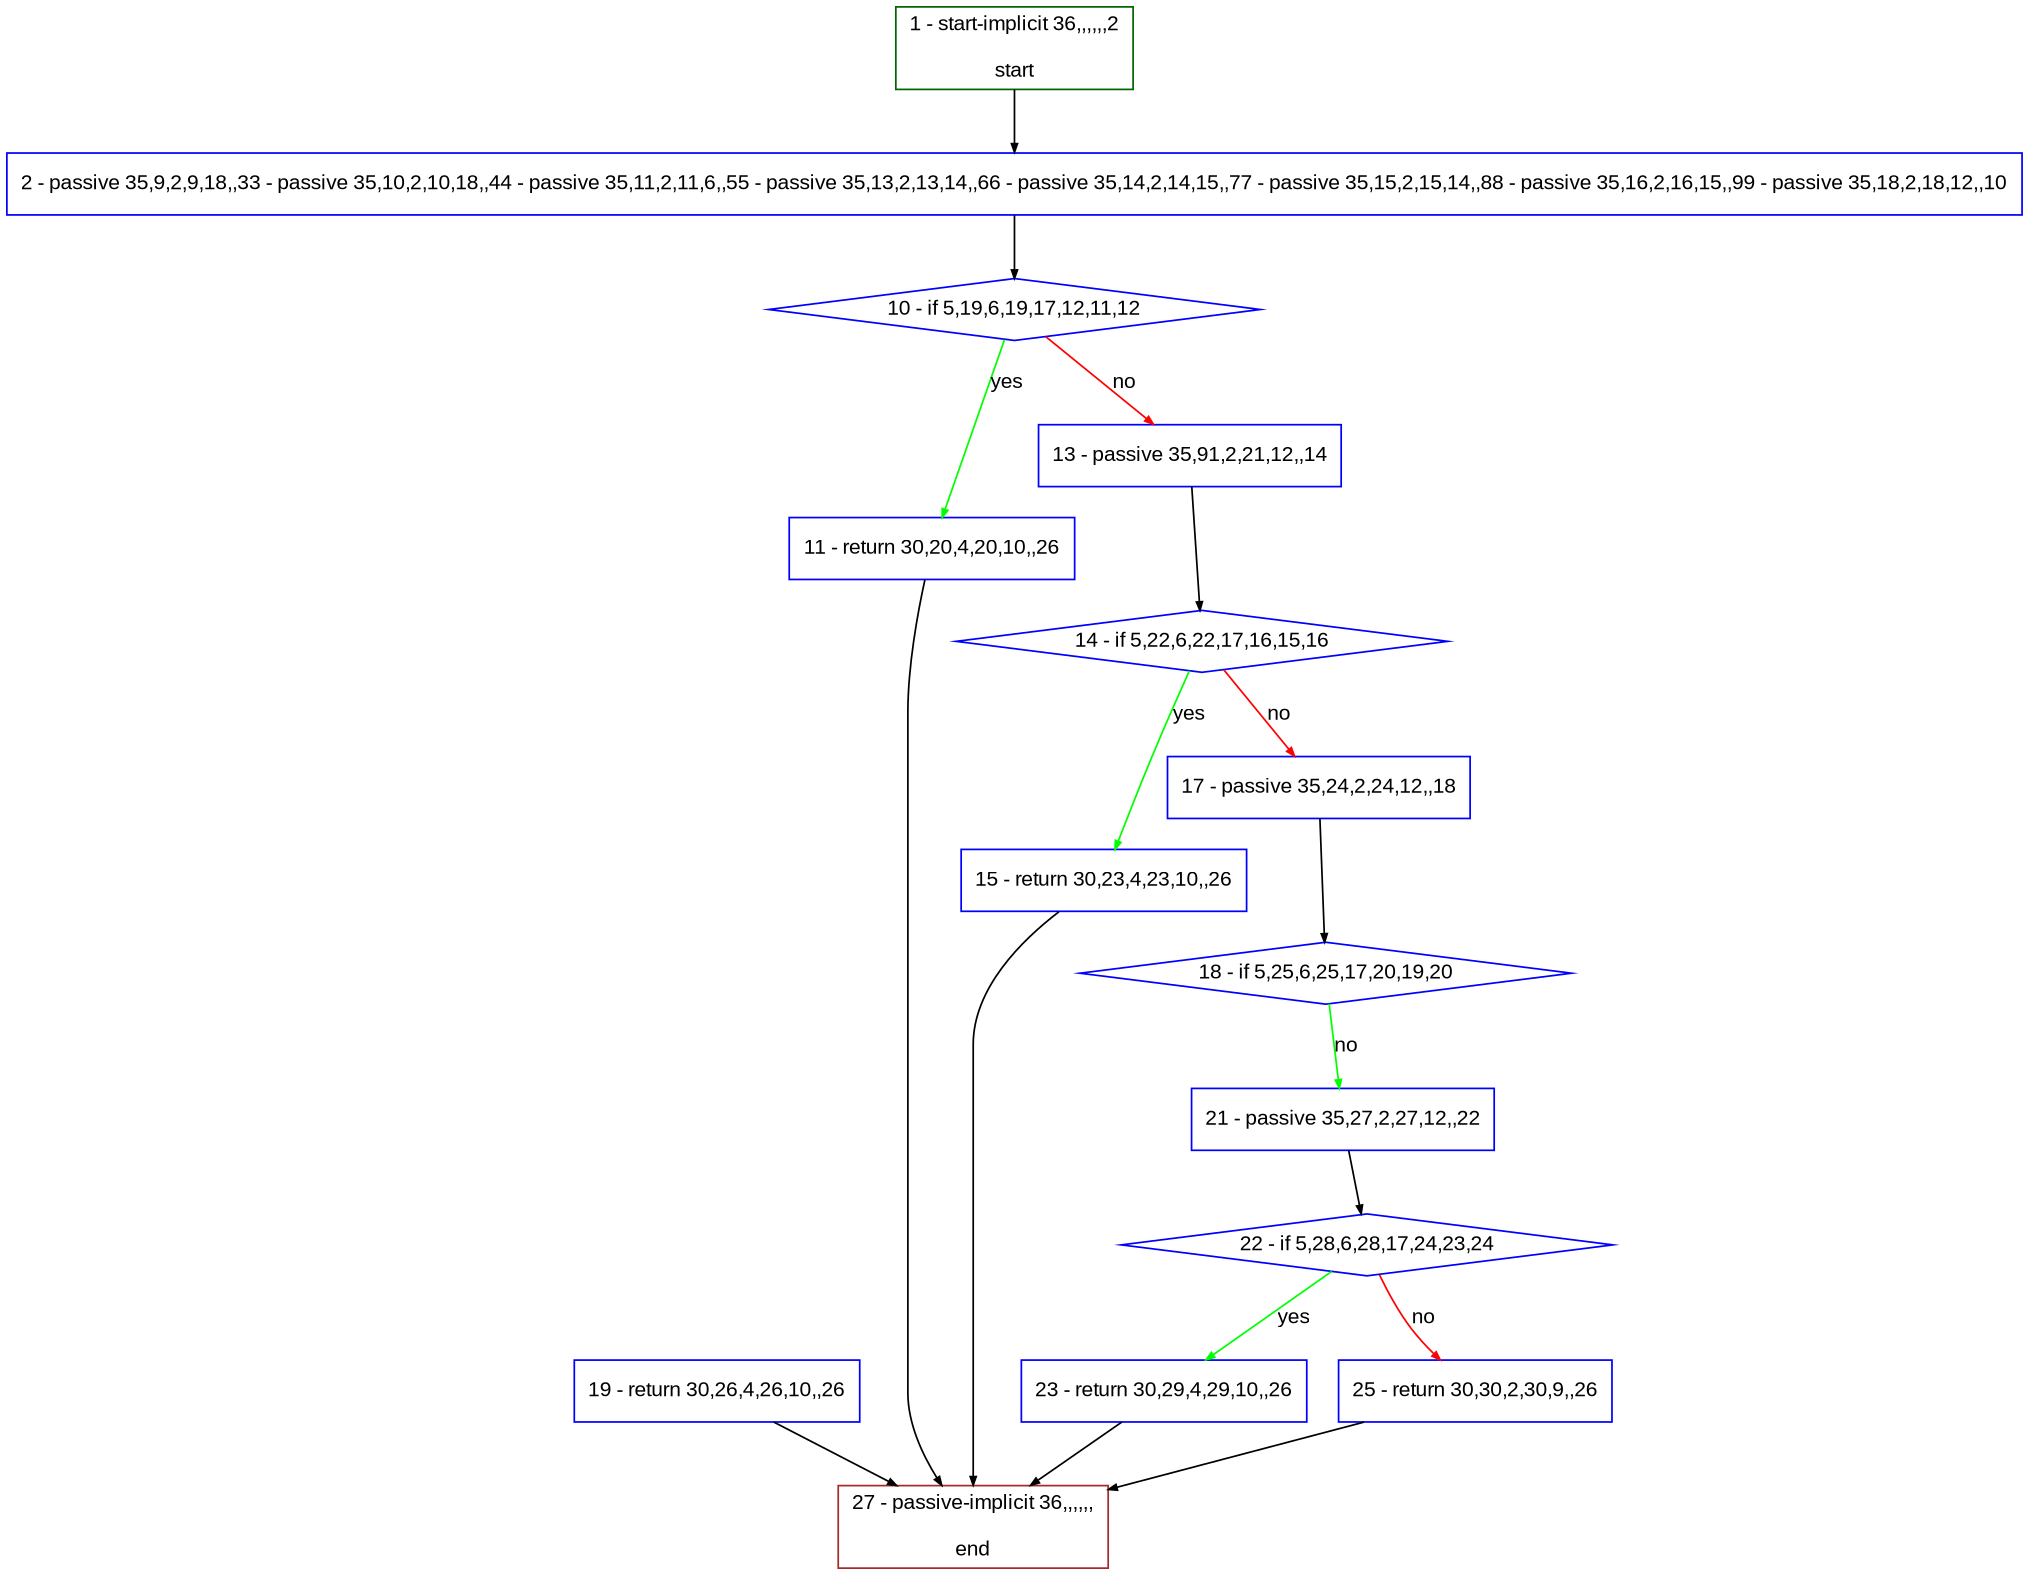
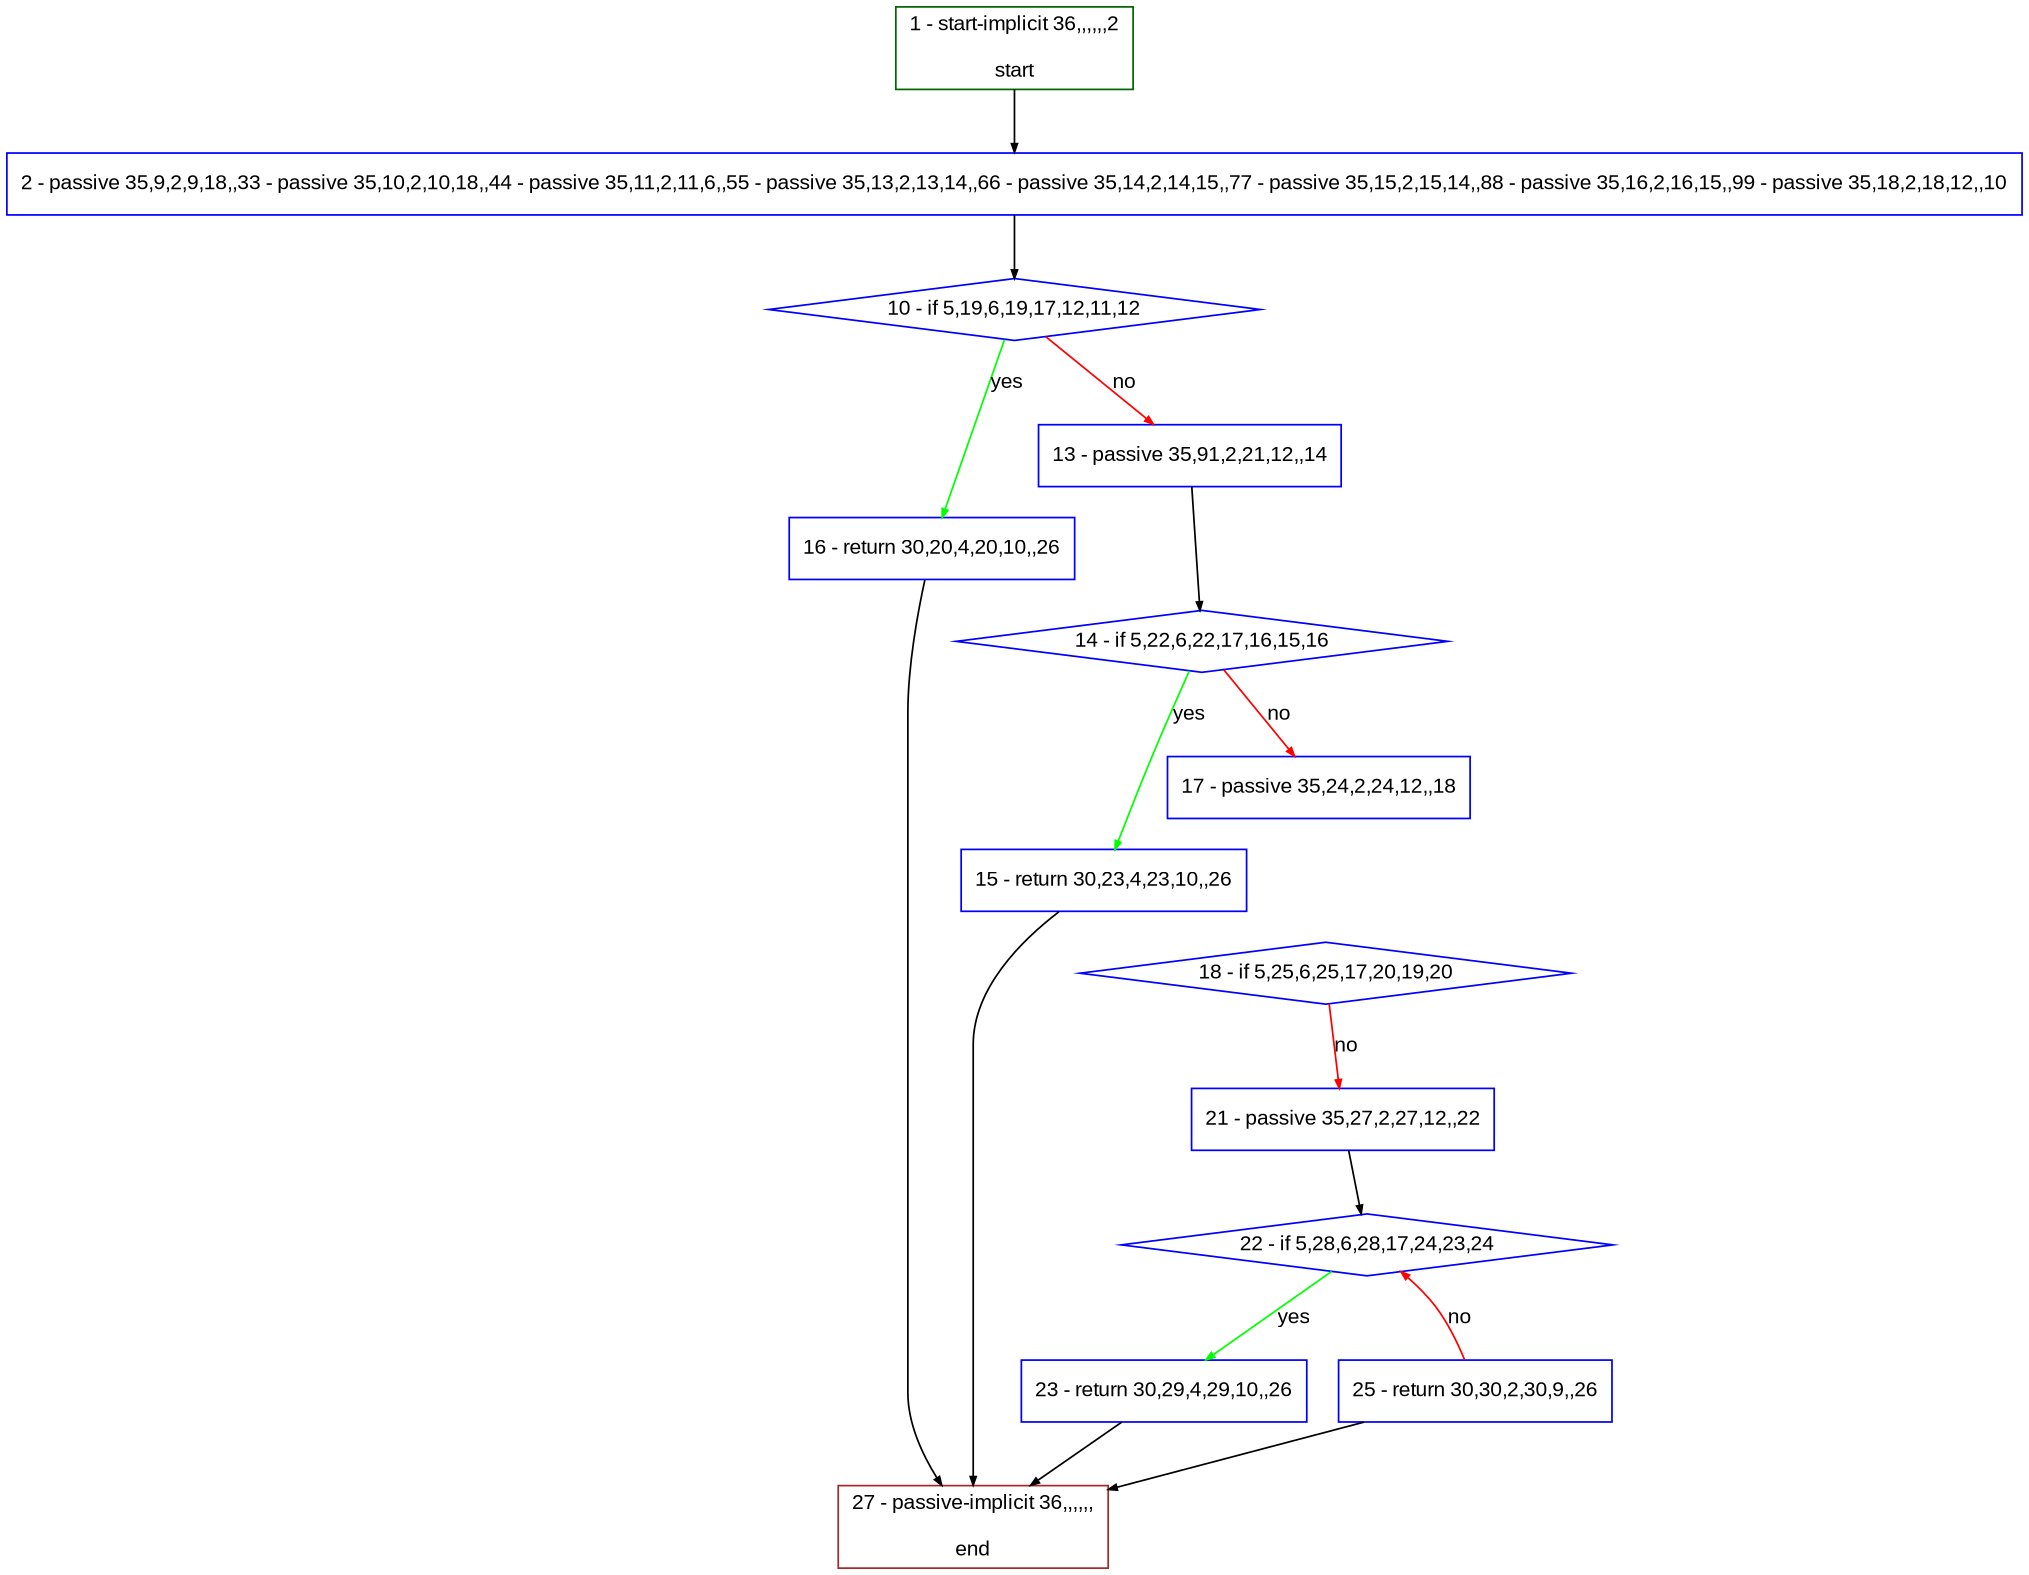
node "11 - return 30,20,4,20,10,,26": label "11 - return 30,20,4,20,10,,26" -> "16 - return 30,20,4,20,10,,26"
edge "17 - passive 35,24,2,24,12,,18" -> "18 - if 5,25,6,25,17,20,19,20": removed
edge "18 - if 5,25,6,25,17,20,19,20" -> "21 - passive 35,27,2,27,12,,22": color #00ff00 -> #ff0000
edge "22 - if 5,28,6,28,17,24,23,24" -> "25 - return 30,30,2,30,9,,26": reversed
node "19 - return 30,26,4,26,10,,26": removed
